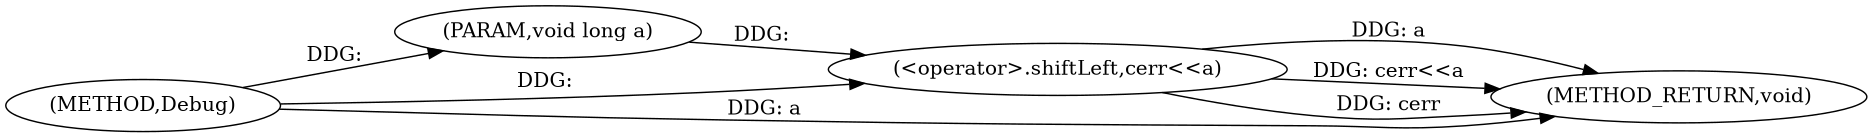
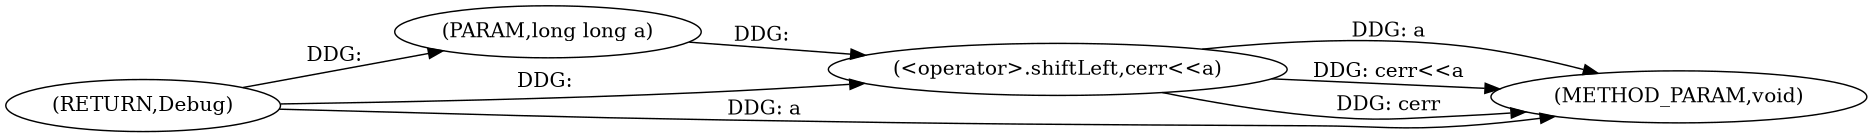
node "(PARAM,void long a)": label "(PARAM,void long a)" -> "(PARAM,long long a)"
node "(METHOD_RETURN,void)": label "(METHOD_RETURN,void)" -> "(METHOD_PARAM,void)"
node "(METHOD,Debug)": label "(METHOD,Debug)" -> "(RETURN,Debug)"
